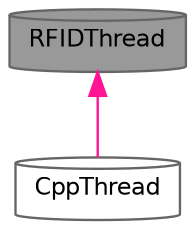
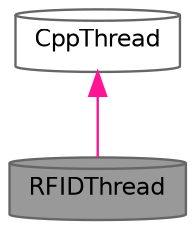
edge "CppThread" -> "RFIDThread": reversed
